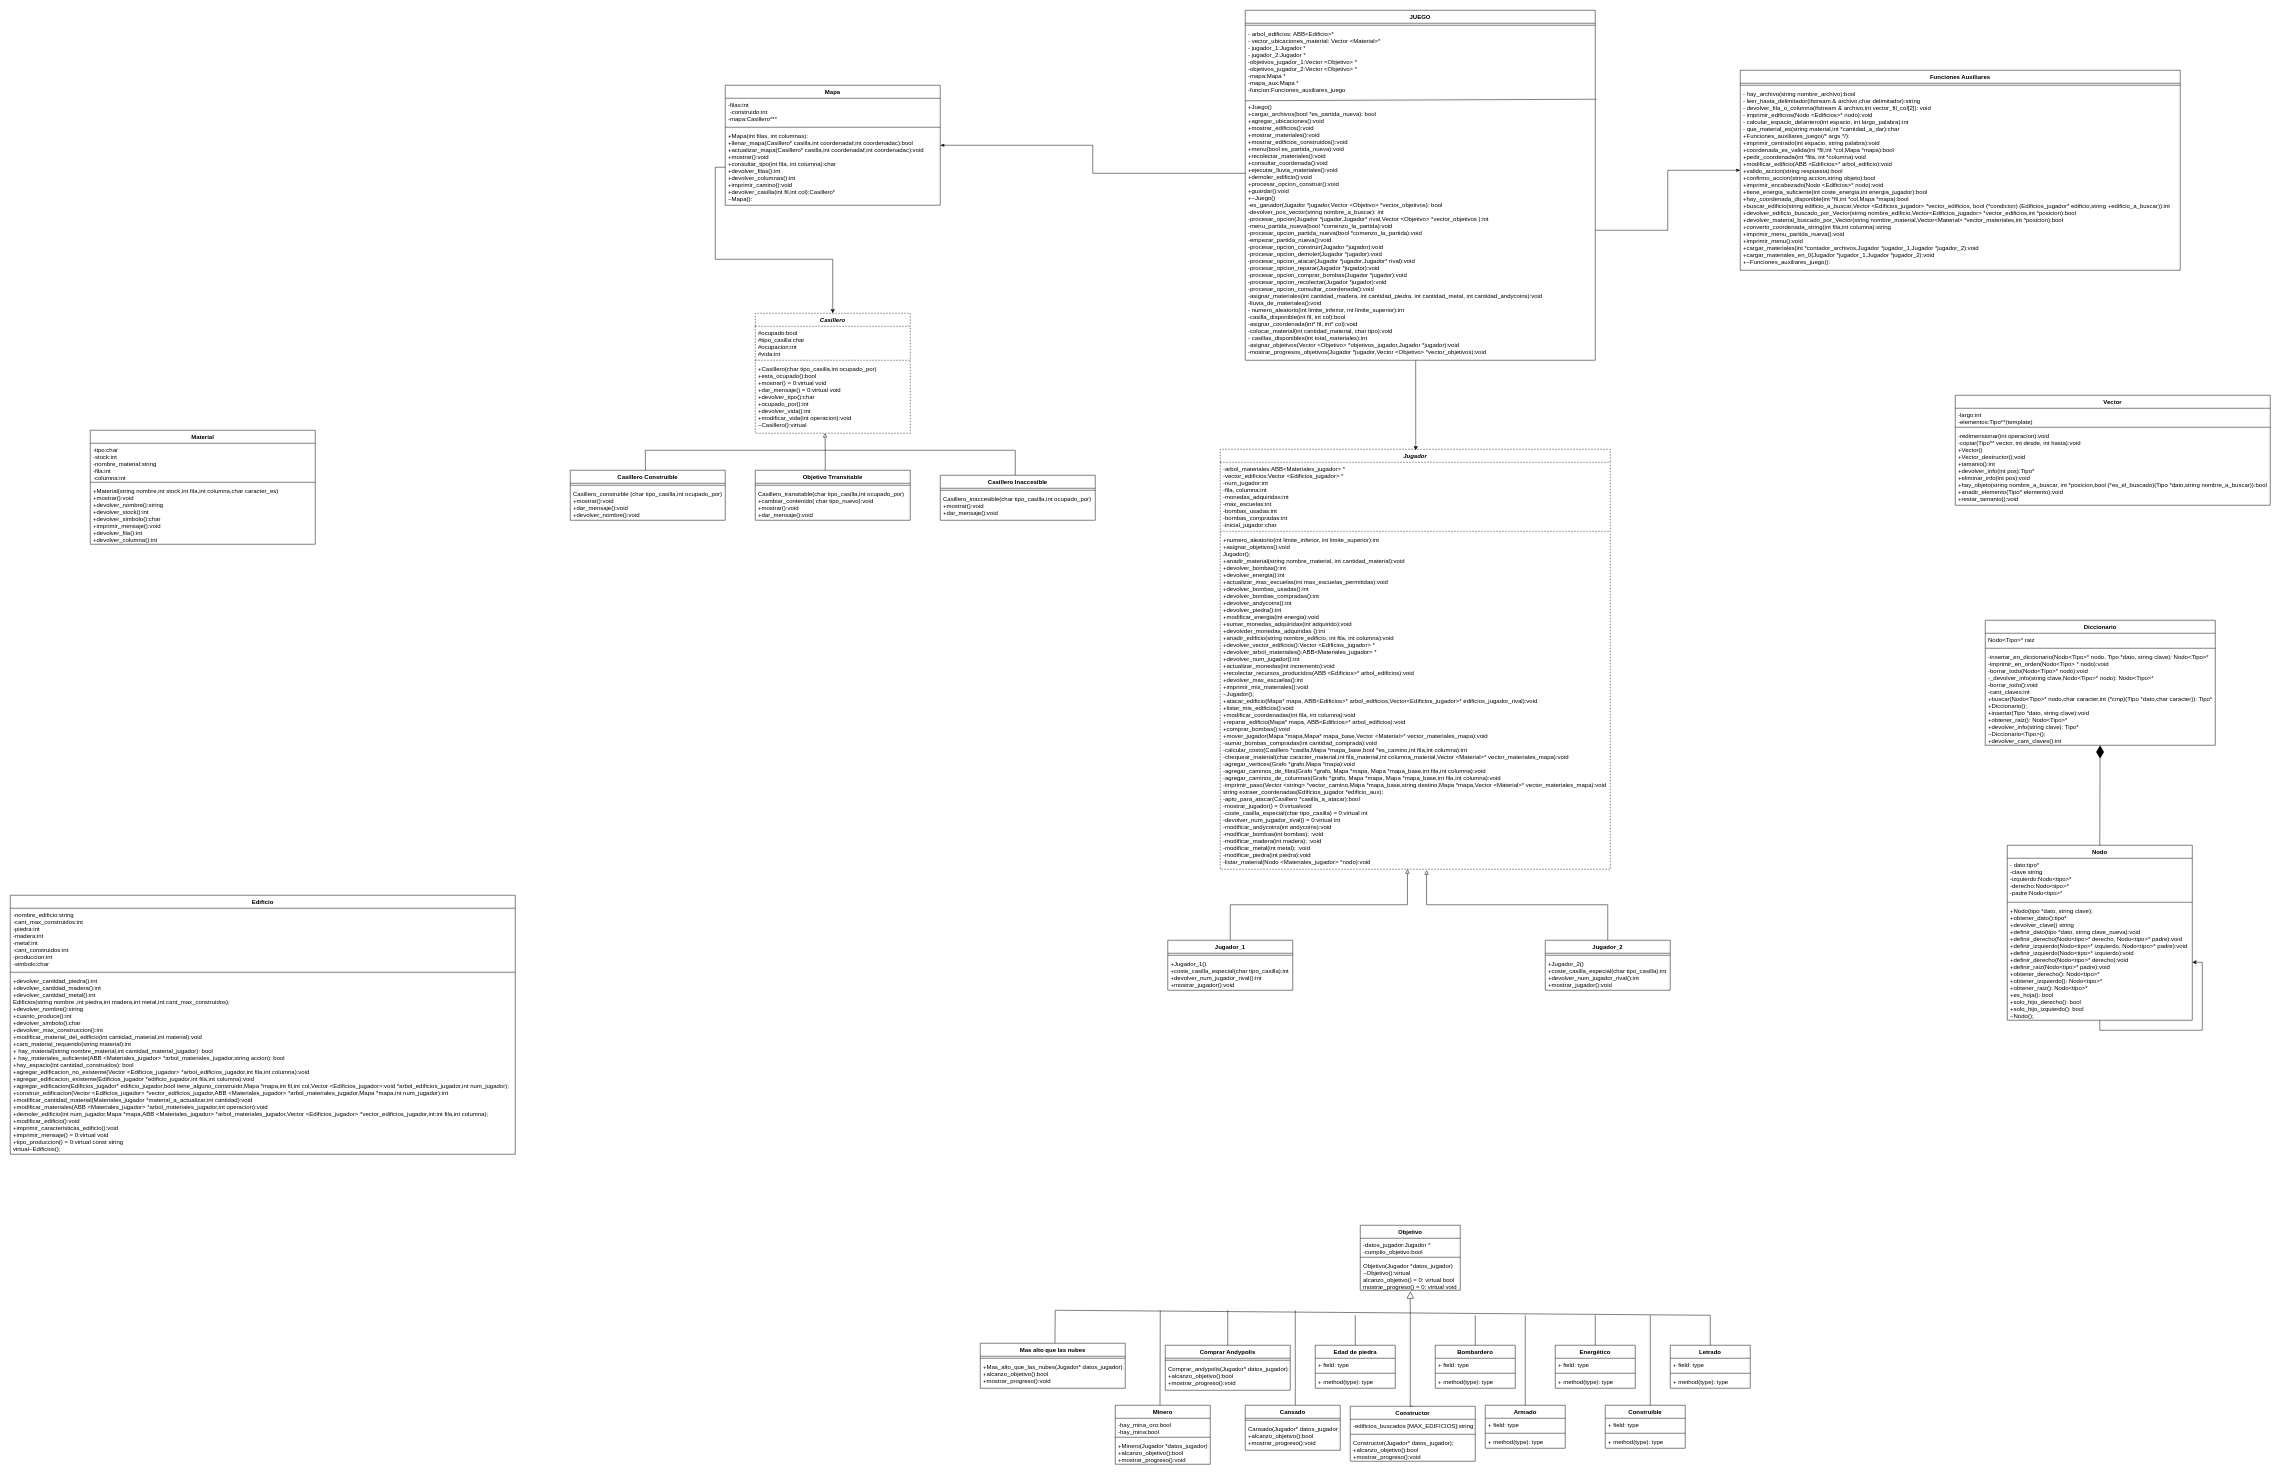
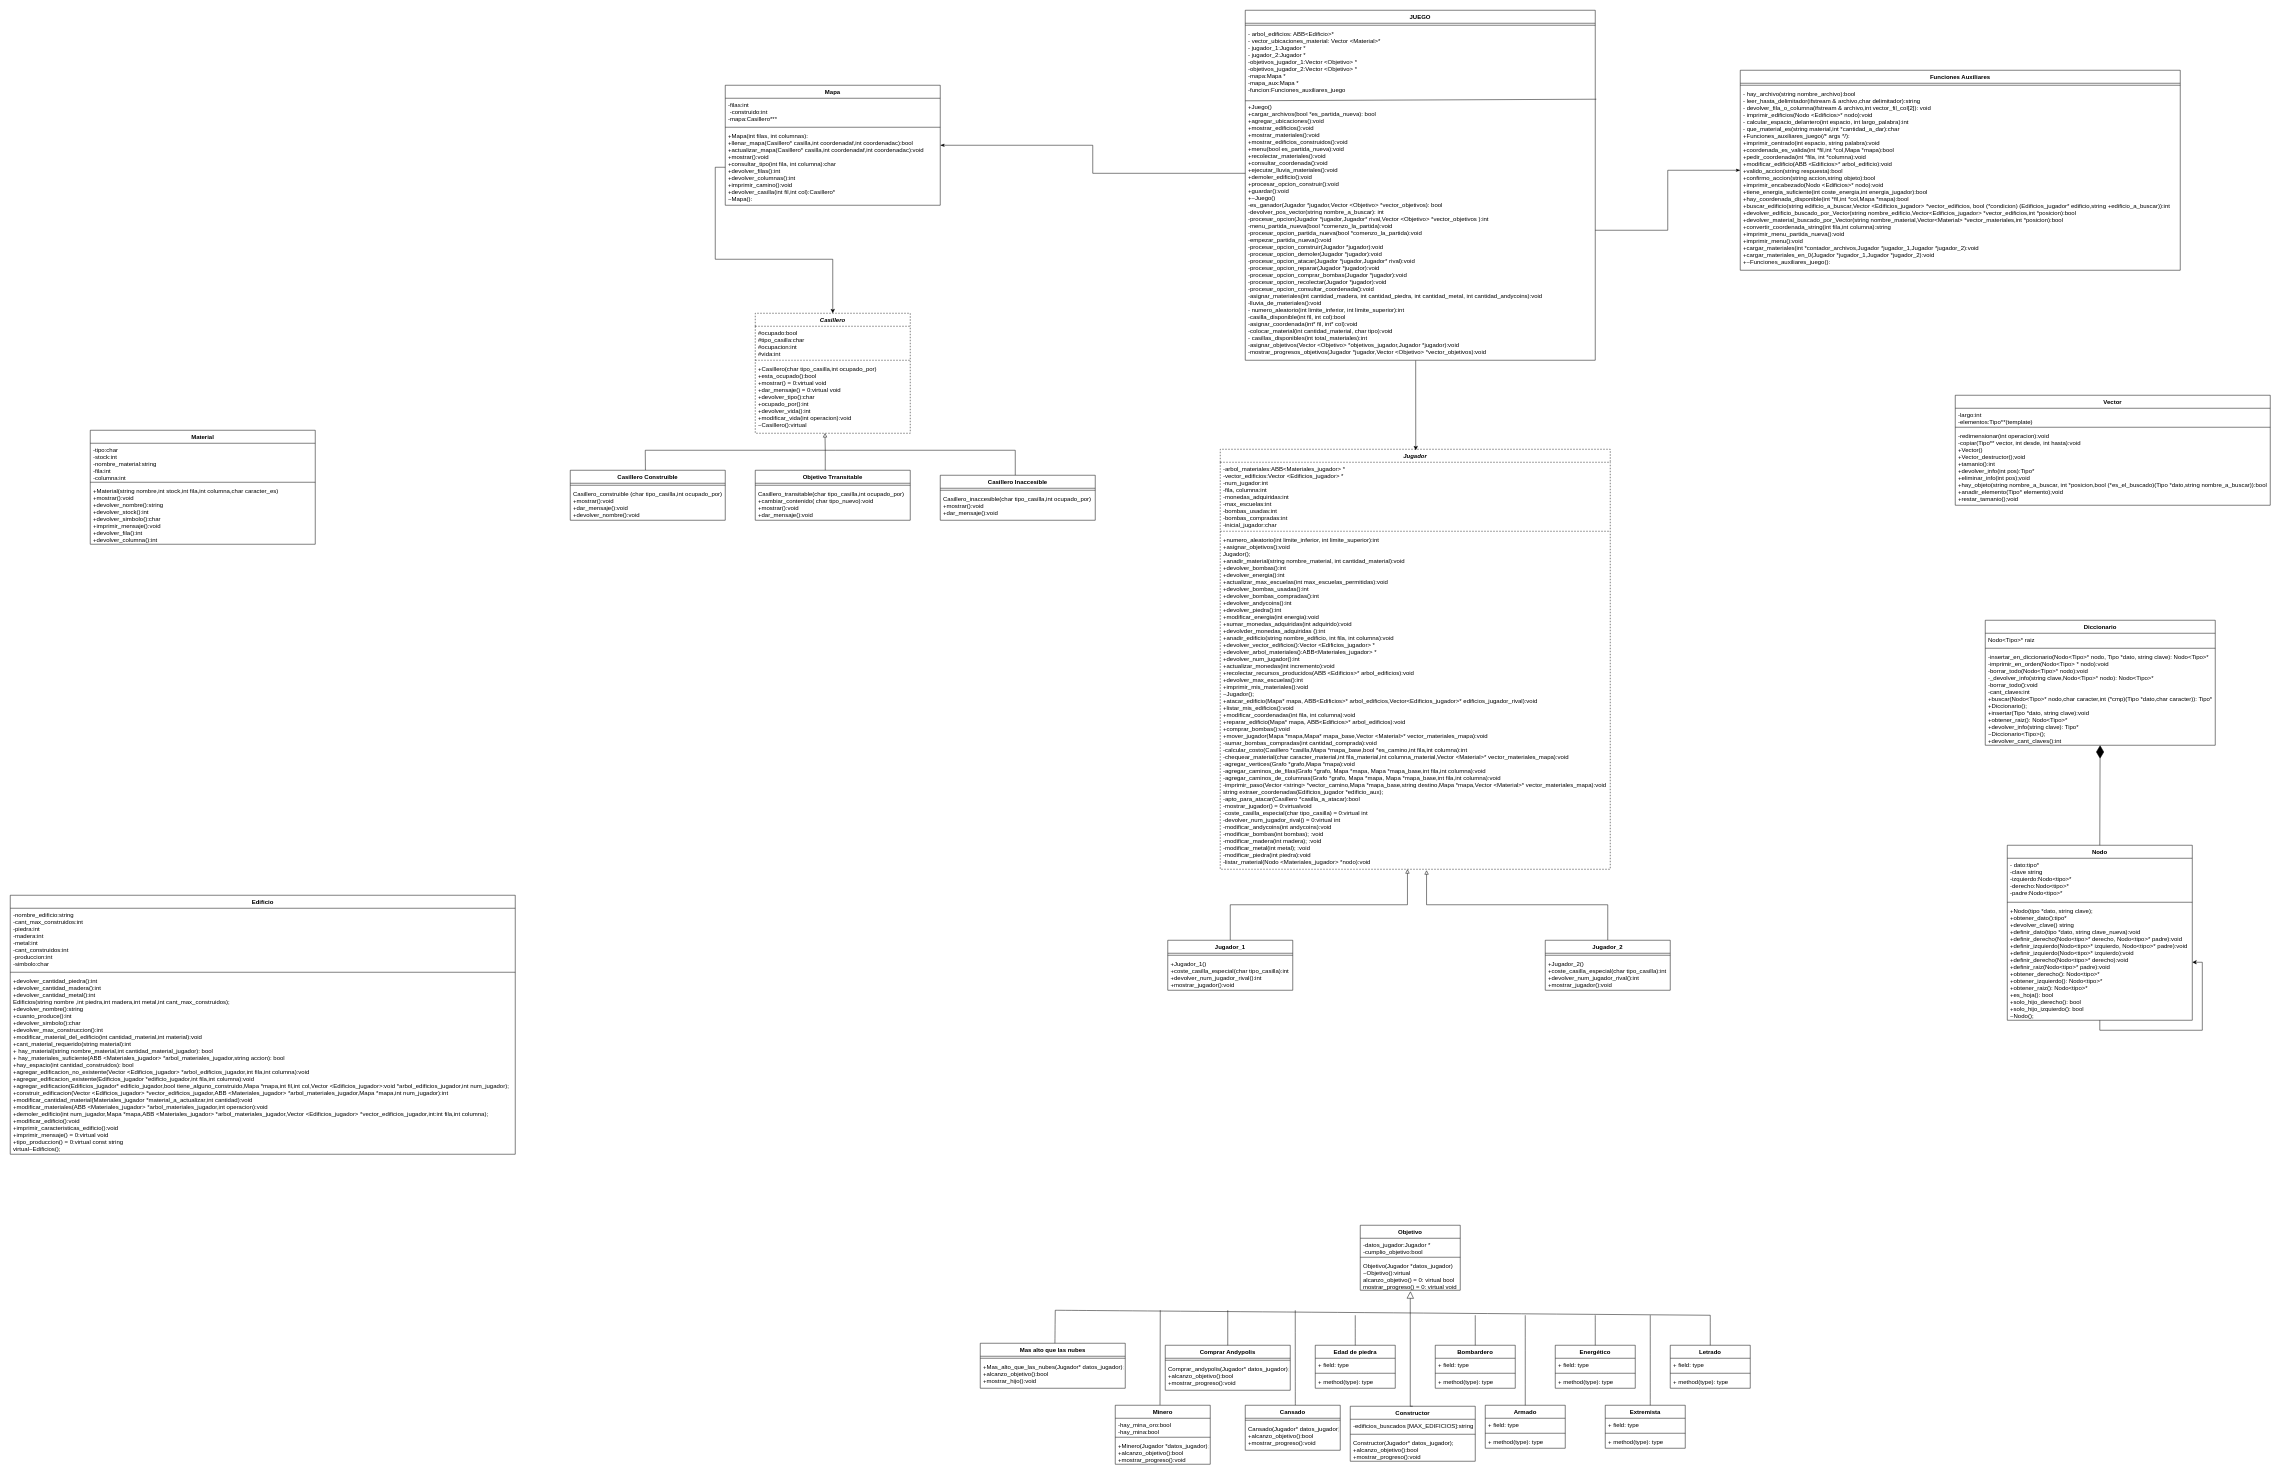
node "+Mas_alto_que_las_nubes(Jugador* datos_jugador); +alcanzo_objetivo():bool +mostrar_progreso():void": label "+Mas_alto_que_las_nubes(Jugador* datos_jugador); +alcanzo_objetivo():bool +mostrar_progreso():void" -> "+Mas_alto_que_las_nubes(Jugador* datos_jugador); +alcanzo_objetivo():bool +mostrar_hijo():void"
node "Construible": label "Construible" -> "Extremista"
